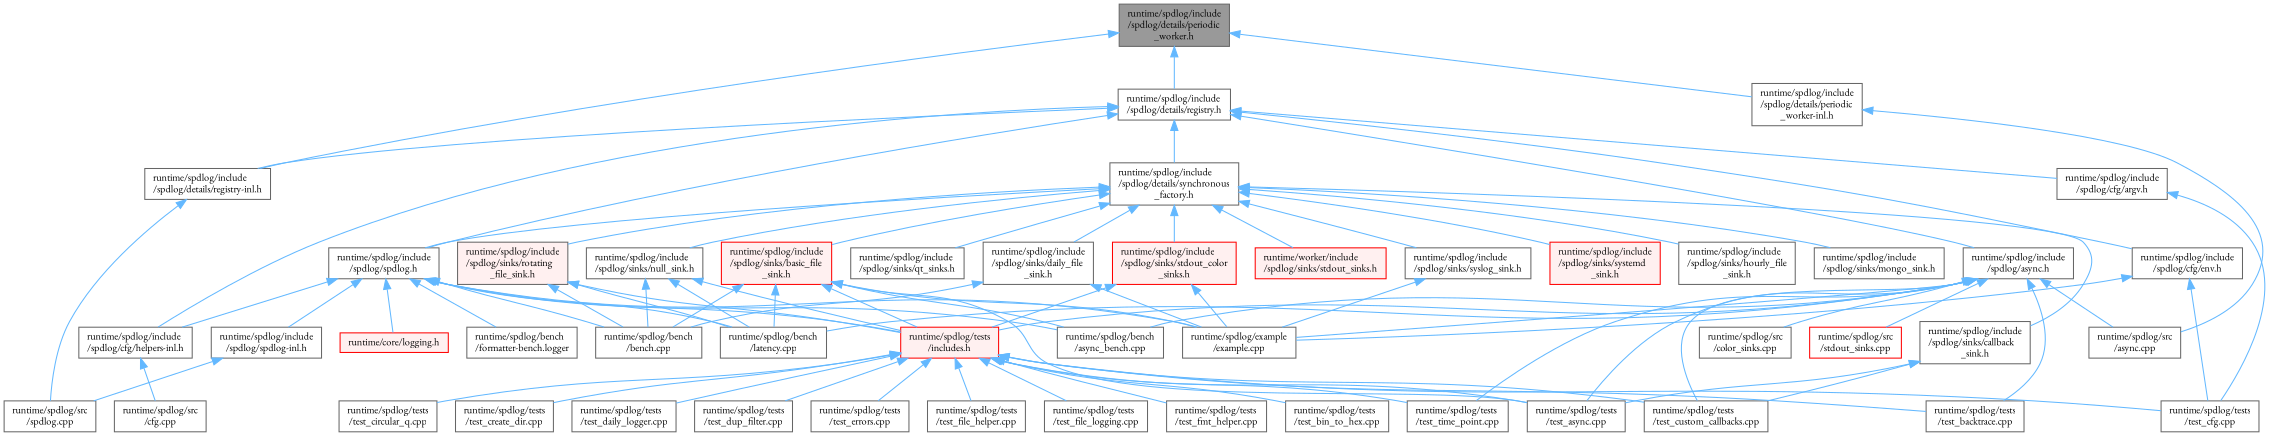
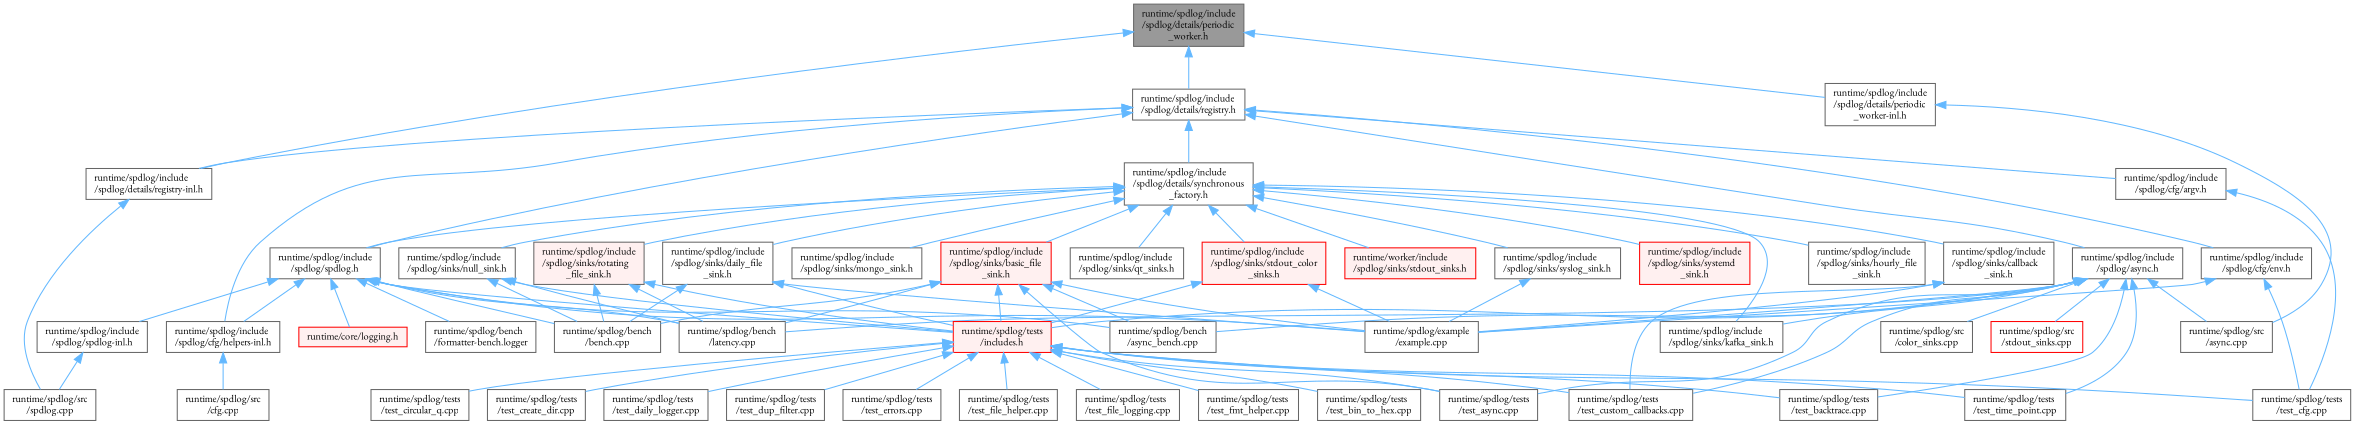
edge "runtime/spdlog/tests /includes.h" -> "runtime/spdlog/include /spdlog/sinks/daily_file _sink.h": added
node "runtime/spdlog/include /spdlog/sinks/kafka_sink.h": added
edge "runtime/spdlog/tests /test_async.cpp" -> "runtime/spdlog/include /spdlog/sinks/callback _sink.h": now "runtime/spdlog/example /example.cpp" -> "runtime/spdlog/include /spdlog/sinks/callback _sink.h"
